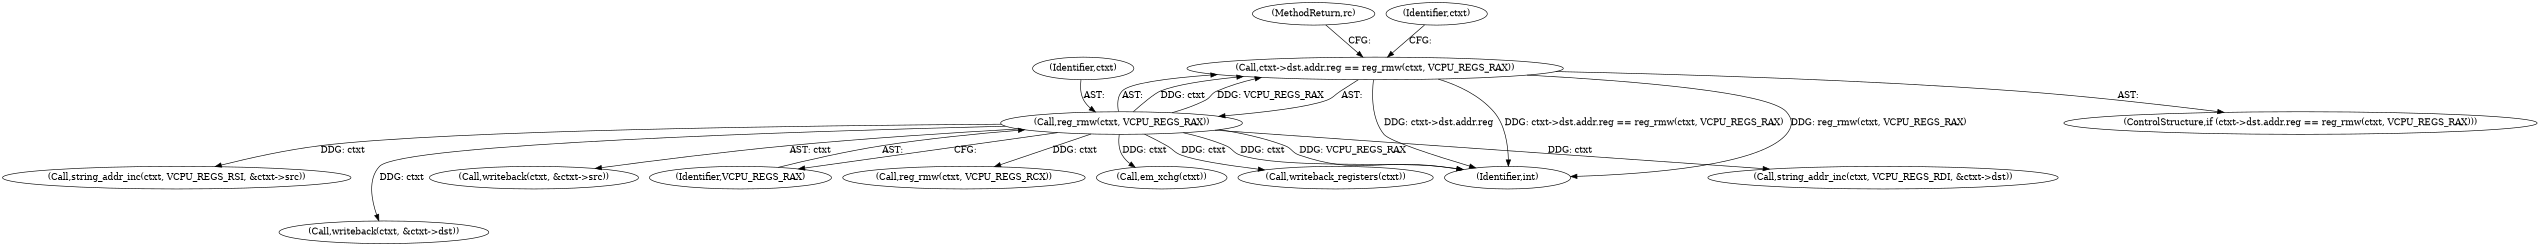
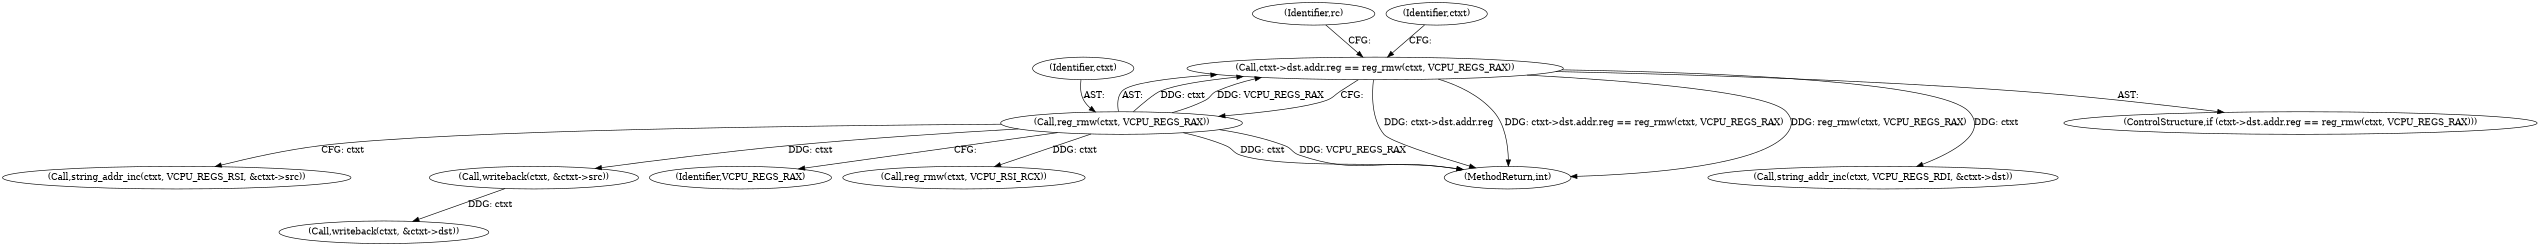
node "(MethodReturn,rc)": label "(MethodReturn,rc)" -> "(Identifier,rc)"
edge "(Call,ctxt->dst.addr.reg == reg_rmw(ctxt, VCPU_REGS_RAX))" -> "(Call,reg_rmw(ctxt, VCPU_REGS_RAX))": label "AST: " -> "CFG: "
edge "(Call,reg_rmw(ctxt, VCPU_REGS_RAX))" -> "(Call,writeback(ctxt, &ctxt->dst))": now "(Call,writeback(ctxt, &ctxt->src))" -> "(Call,writeback(ctxt, &ctxt->dst))"
edge "(Identifier,VCPU_REGS_RAX)" -> "(Call,reg_rmw(ctxt, VCPU_REGS_RAX))": removed, label "AST:"
edge "(Call,reg_rmw(ctxt, VCPU_REGS_RAX))" -> "(Call,string_addr_inc(ctxt, VCPU_REGS_RDI, &ctxt->dst))": now "(Call,ctxt->dst.addr.reg == reg_rmw(ctxt, VCPU_REGS_RAX))" -> "(Call,string_addr_inc(ctxt, VCPU_REGS_RDI, &ctxt->dst))"
edge "(Call,reg_rmw(ctxt, VCPU_REGS_RAX))" -> "(Call,string_addr_inc(ctxt, VCPU_REGS_RSI, &ctxt->src))": label "DDG: ctxt" -> "CFG: ctxt"
edge "(Call,reg_rmw(ctxt, VCPU_REGS_RAX))" -> "(Call,writeback(ctxt, &ctxt->src))": label "AST: ctxt" -> "DDG: ctxt"
node "(Call,reg_rmw(ctxt, VCPU_REGS_RCX))": label "(Call,reg_rmw(ctxt, VCPU_REGS_RCX))" -> "(Call,reg_rmw(ctxt, VCPU_RSI_RCX))"
node "(Call,em_xchg(ctxt))": removed
node "(Call,writeback_registers(ctxt))": removed
node "(Identifier,int)": label "(Identifier,int)" -> "(MethodReturn,int)"
